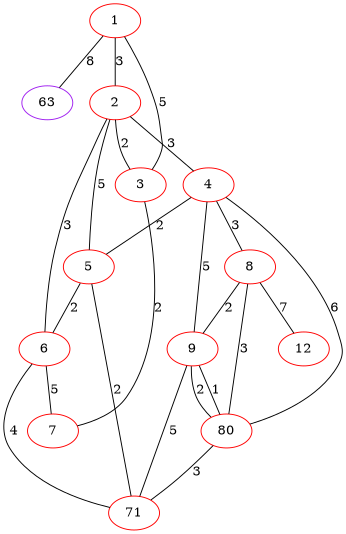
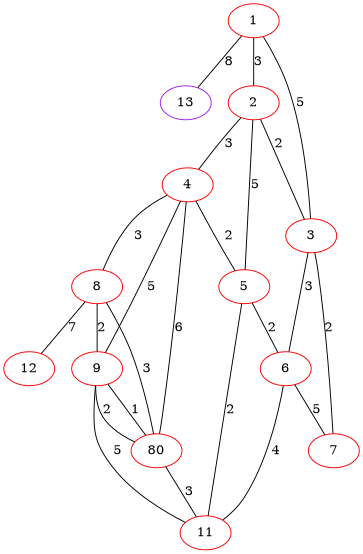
node "63": label "63" -> "13"
edge "2" -- "6": now "3" -- "6"
node "71": label "71" -> "11"
